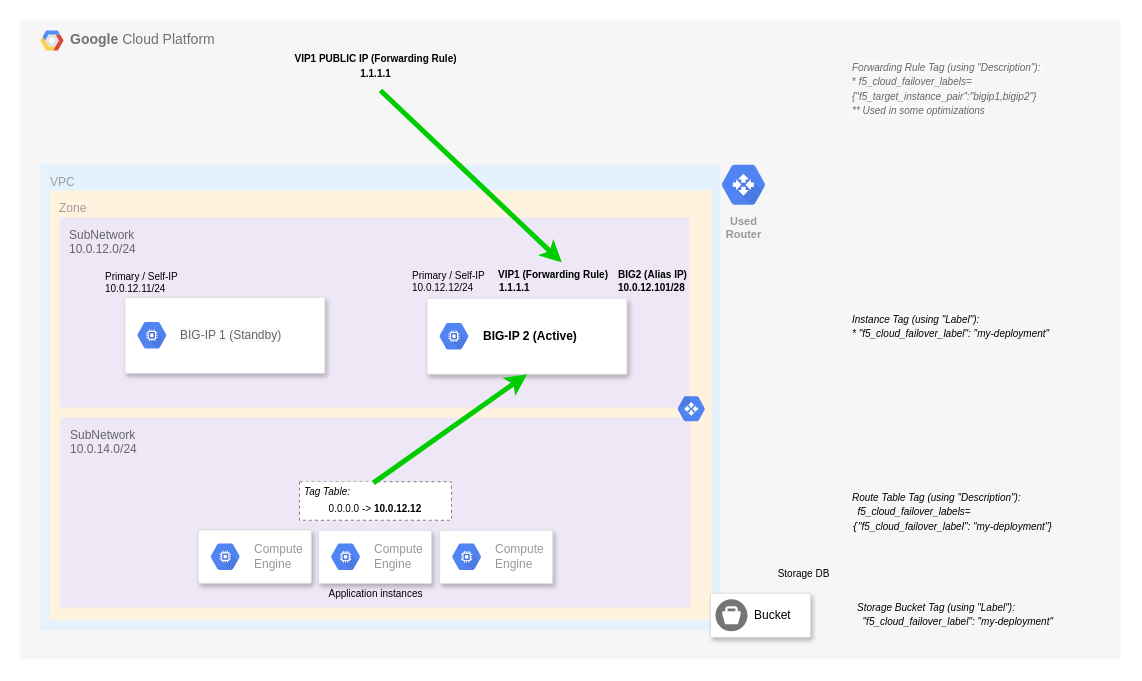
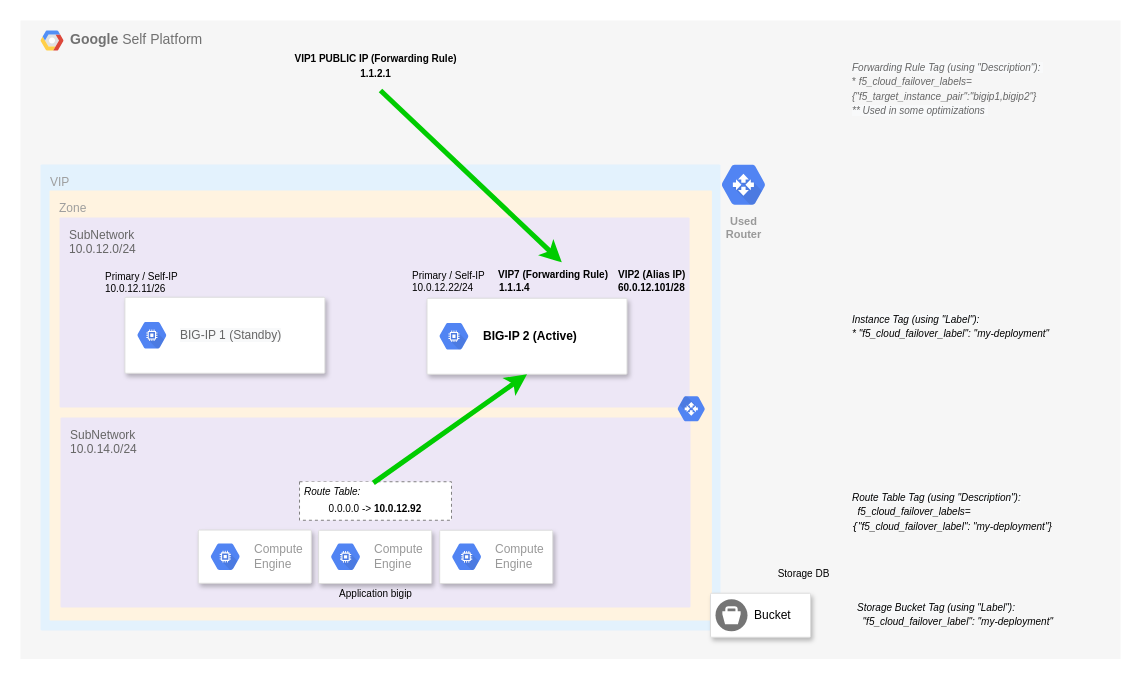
node "Google Cloud Platform": label "Google Cloud Platform" -> "Google Self Platform"
node "VIP1 PUBLIC IP (Forwarding Rule) 1.1.1.1": label "VIP1 PUBLIC IP (Forwarding Rule) 1.1.1.1" -> "VIP1 PUBLIC IP (Forwarding Rule) 1.1.2.1"
node "VPC": label "VPC" -> "VIP"
node "VIP1 (Forwarding Rule)": label "VIP1 (Forwarding Rule)" -> "VIP7 (Forwarding Rule)"
node "BIG2 (Alias IP)": label "BIG2 (Alias IP)" -> "VIP2 (Alias IP)"
node "10.0.12.12/24": label "10.0.12.12/24" -> "10.0.12.22/24"
node "1.1.1.1": label "1.1.1.1" -> "1.1.1.4"
node "10.0.12.101/28": label "10.0.12.101/28" -> "60.0.12.101/28"
node "10.0.12.11/24": label "10.0.12.11/24" -> "10.0.12.11/26"
node "Tag Table:": label "Tag Table:" -> "Route Table:"
node "0.0.0.0 -> 10.0.12.12": label "0.0.0.0 -> 10.0.12.12" -> "0.0.0.0 -> 10.0.12.92"
node "Application instances": label "Application instances" -> "Application bigip"
